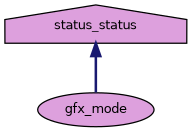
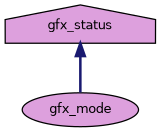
node "status_status": label "status_status" -> "gfx_status"
